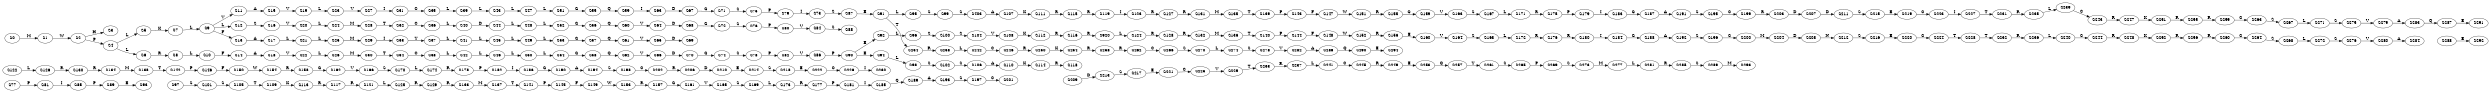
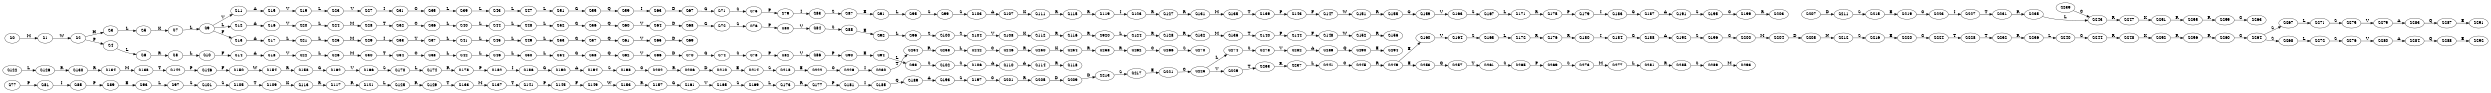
edge "S235" -> "S239": now "S235" -> "S243"
node "S73": label "S73" -> "S83"
node "S403": label "S403" -> "S103"
edge "S203" -> "S207": removed, label "D"
edge "S263" -> "S267": now "S264" -> "S267"
edge "S12" -> "S16": label "S" -> "A"
edge "S40" -> "S44": label "D" -> "L"
edge "S91" -> "S234": now "S230" -> "S234"
edge "S156" -> "S160": now "S249" -> "S160"
edge "S4" -> "S5": now "S3" -> "S5"
edge "S284" -> "S288": added, label "Q"
edge "S90" -> "S92": now "S88" -> "S92"
edge "S270" -> "S274": now "S225" -> "S274"
edge "S110" -> "S114": label "K" -> "A"
node "S205": added
edge "S129" -> "S133": label "R" -> "T"
edge "S93" -> "S97": added, label "L"
